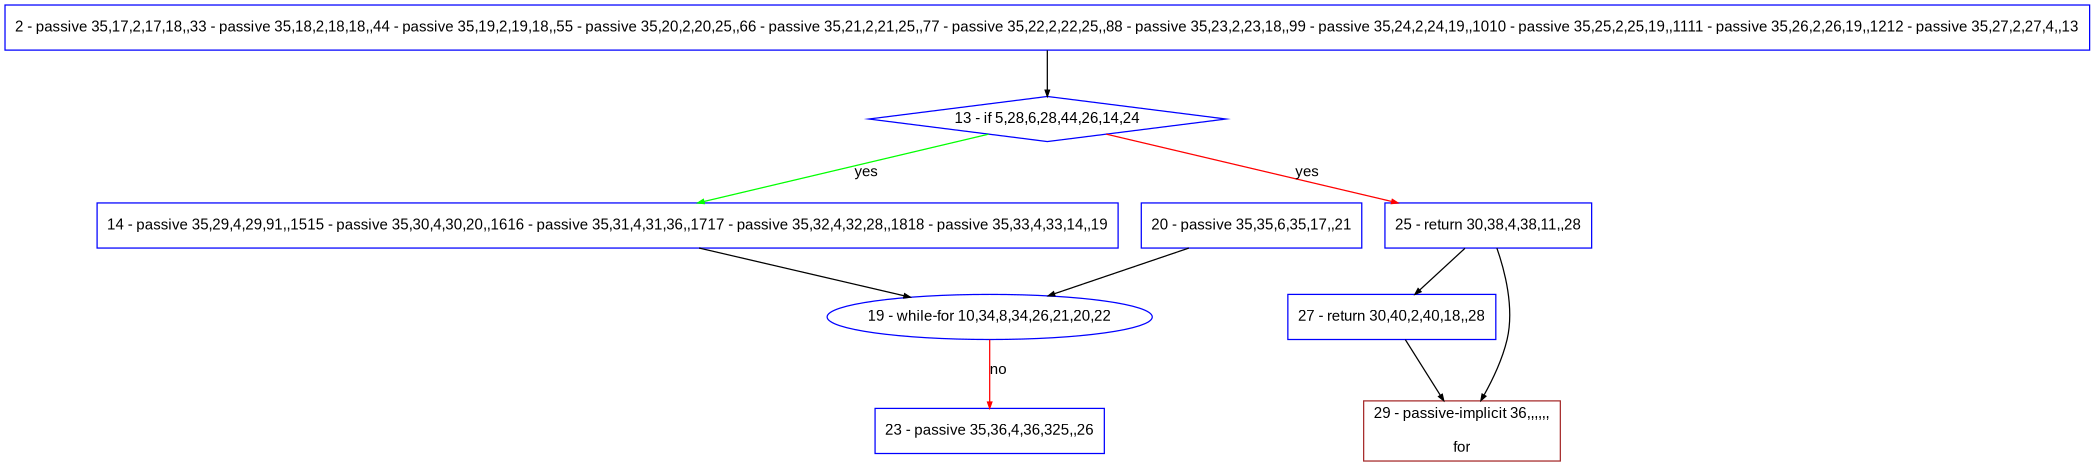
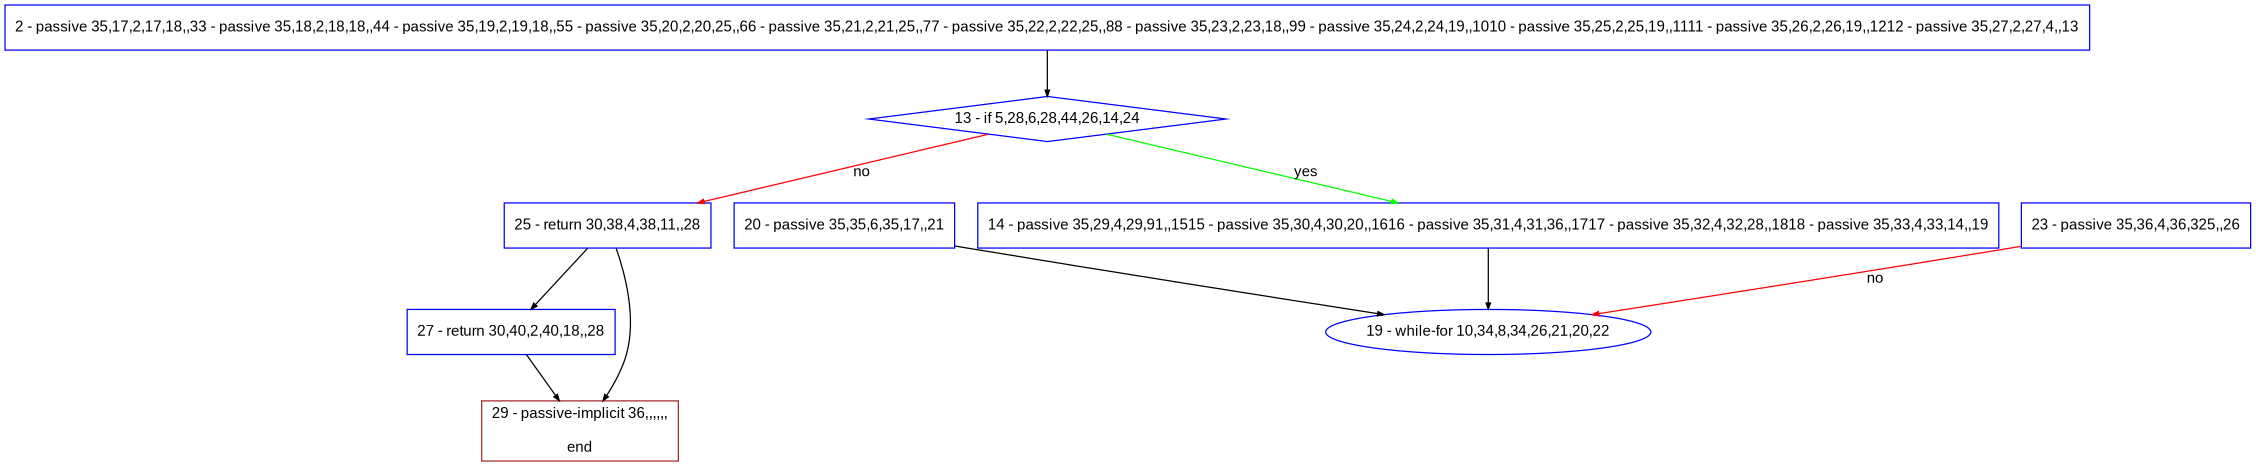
edge "13 - if 5,28,6,28,44,26,14,24" -> "25 - return 30,38,4,38,11,,28": label "yes" -> "no"
edge "19 - while-for 10,34,8,34,26,21,20,22" -> "23 - passive 35,36,4,36,325,,26": reversed
node "29 - passive-implicit 36,,,,,, for": label "29 - passive-implicit 36,,,,,, for" -> "29 - passive-implicit 36,,,,,, end"
